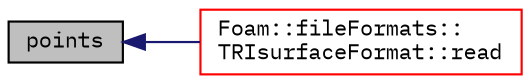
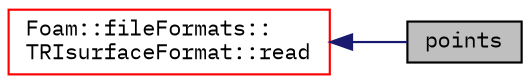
edge "Foam::fileFormats:: TRIsurfaceFormat::read" -> "points": reversed
